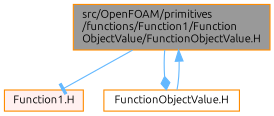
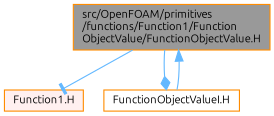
node "FunctionObjectValue.H": label "FunctionObjectValue.H" -> "FunctionObjectValueI.H"
